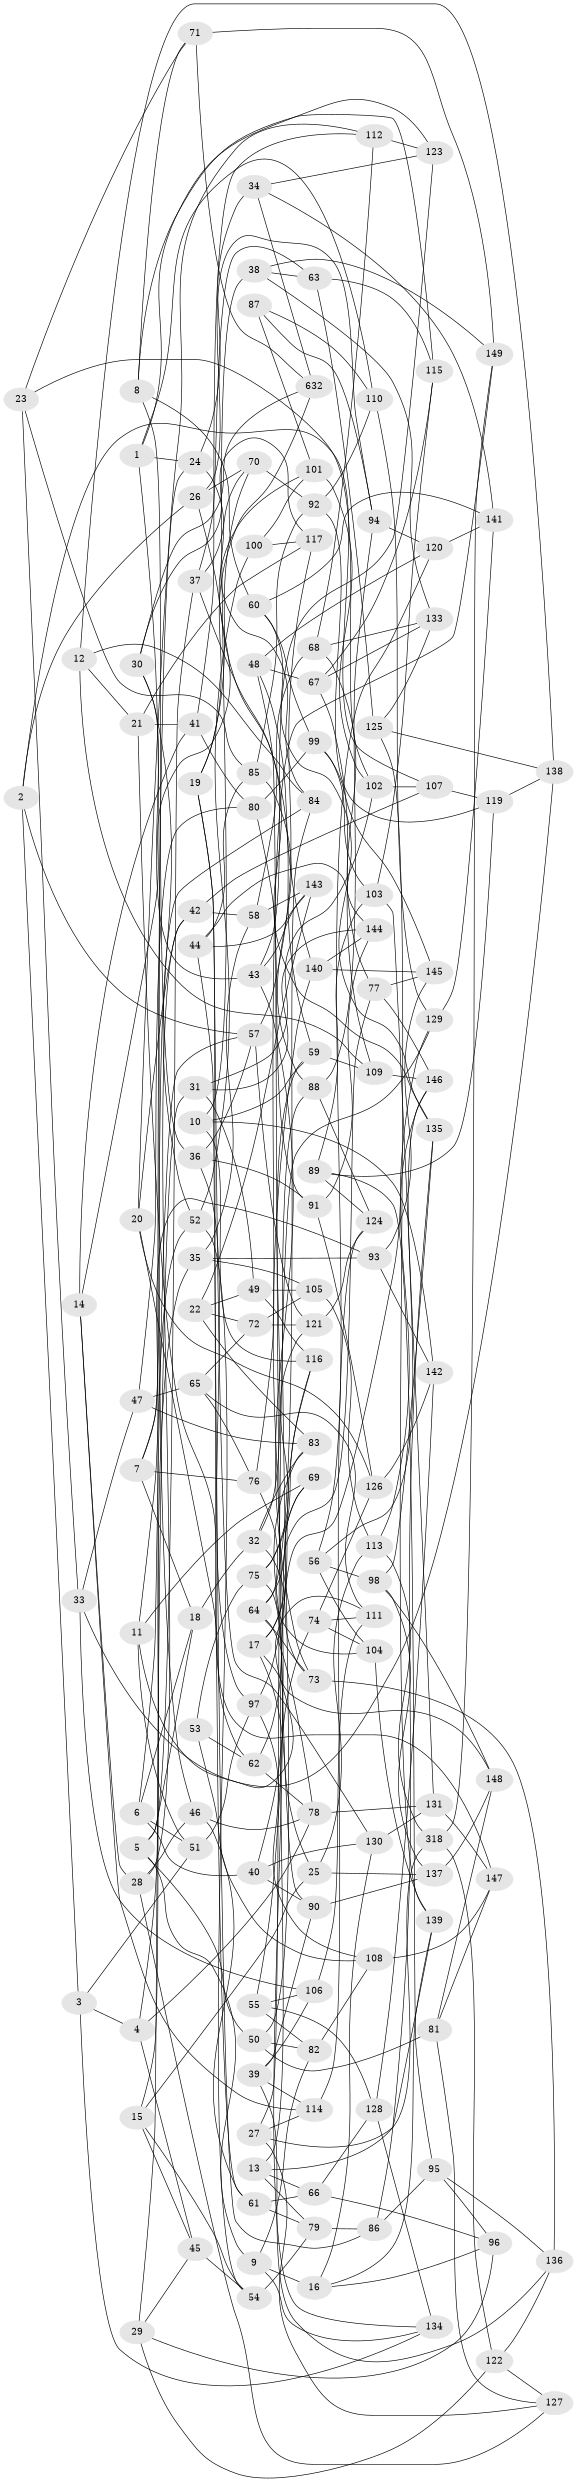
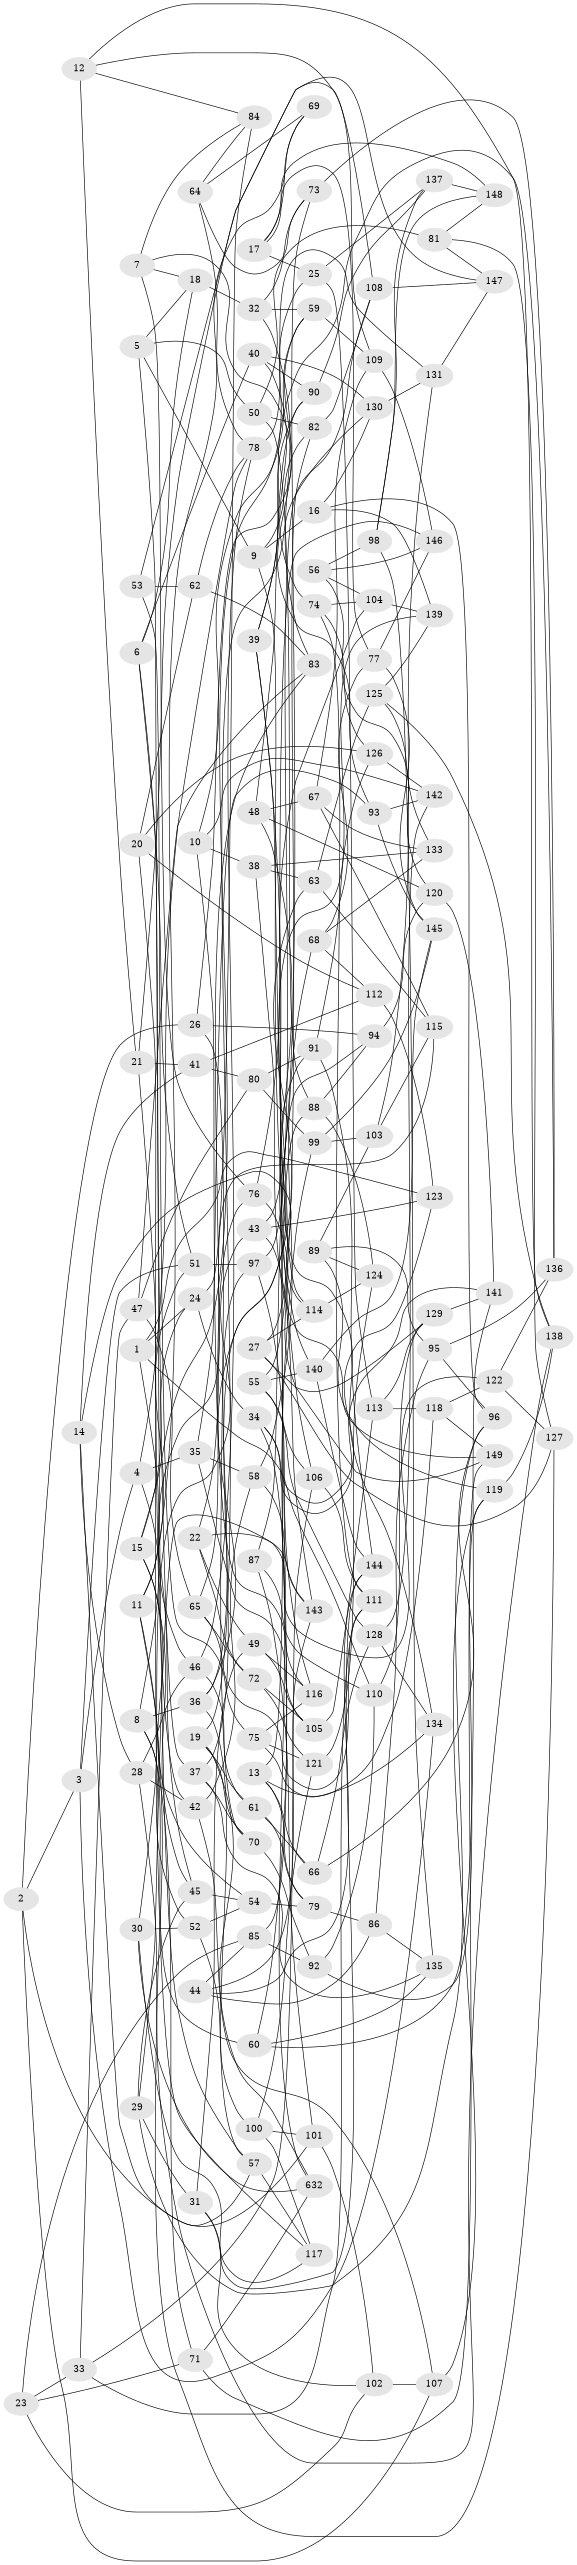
edge "57" -- "121": now "100" -- "121"
node "318": label "318" -> "118"
